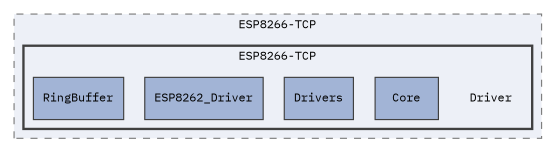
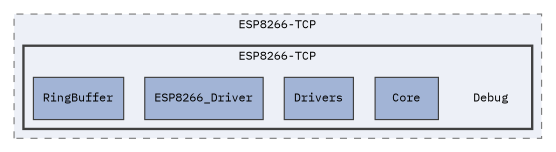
node "ESP8262_Driver": label "ESP8262_Driver" -> "ESP8266_Driver"
node "Driver": label "Driver" -> "Debug"
